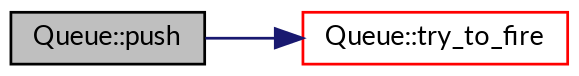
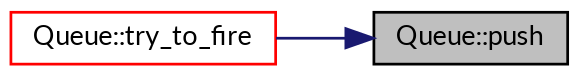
edge "Queue::push" -> "Queue::try_to_fire": reversed
